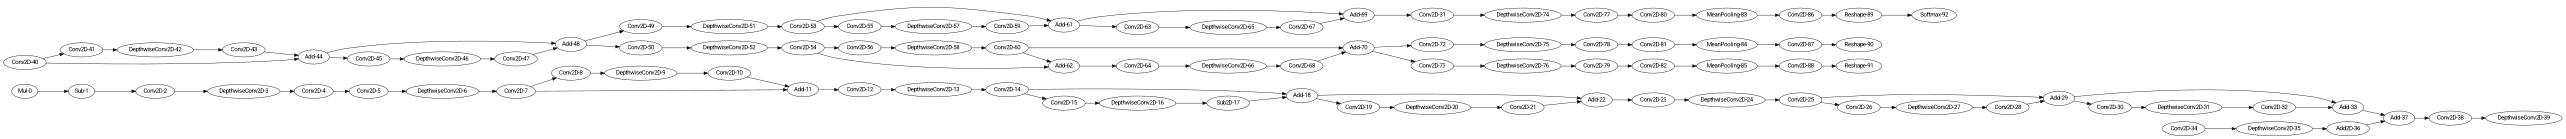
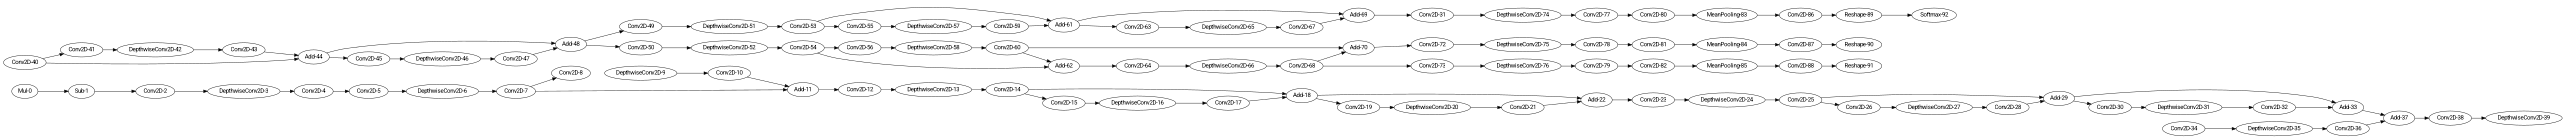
edge "Add-70" -> "Conv2D-73": now "Conv2D-68" -> "Conv2D-73"
edge "Conv2D-8" -> "DepthwiseConv2D-9": removed
node "Sub2D-17": label "Sub2D-17" -> "Conv2D-17"
node "Add2D-36": label "Add2D-36" -> "Conv2D-36"
